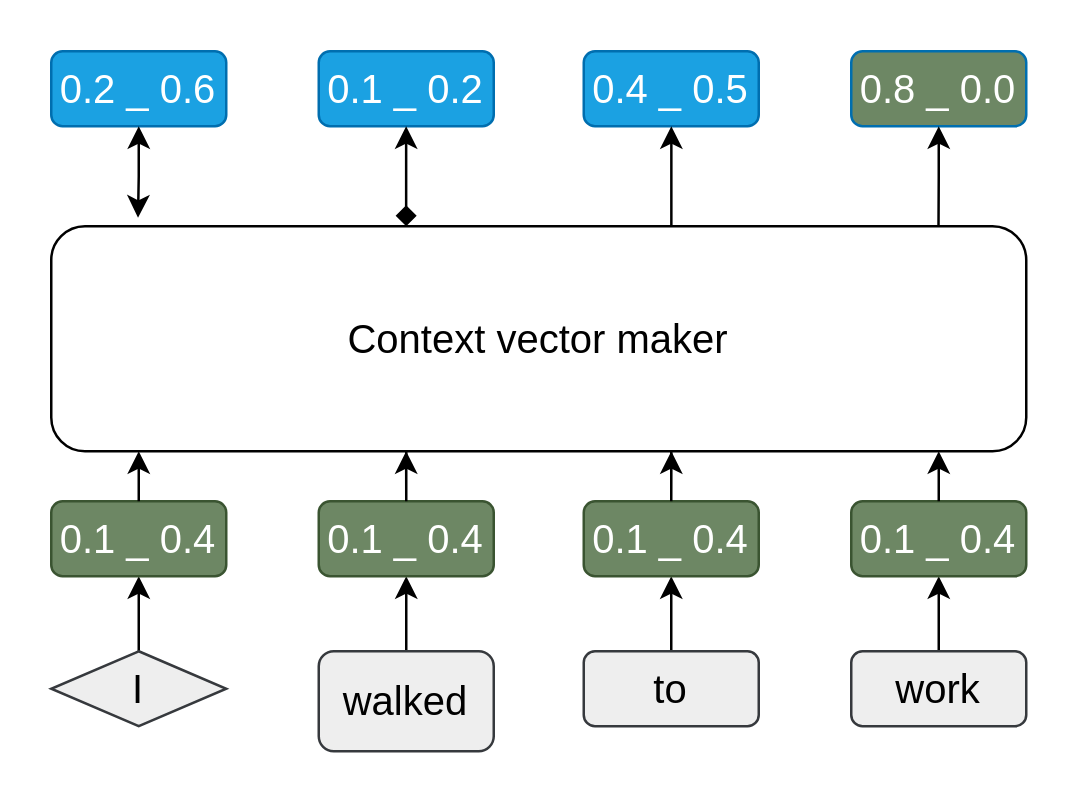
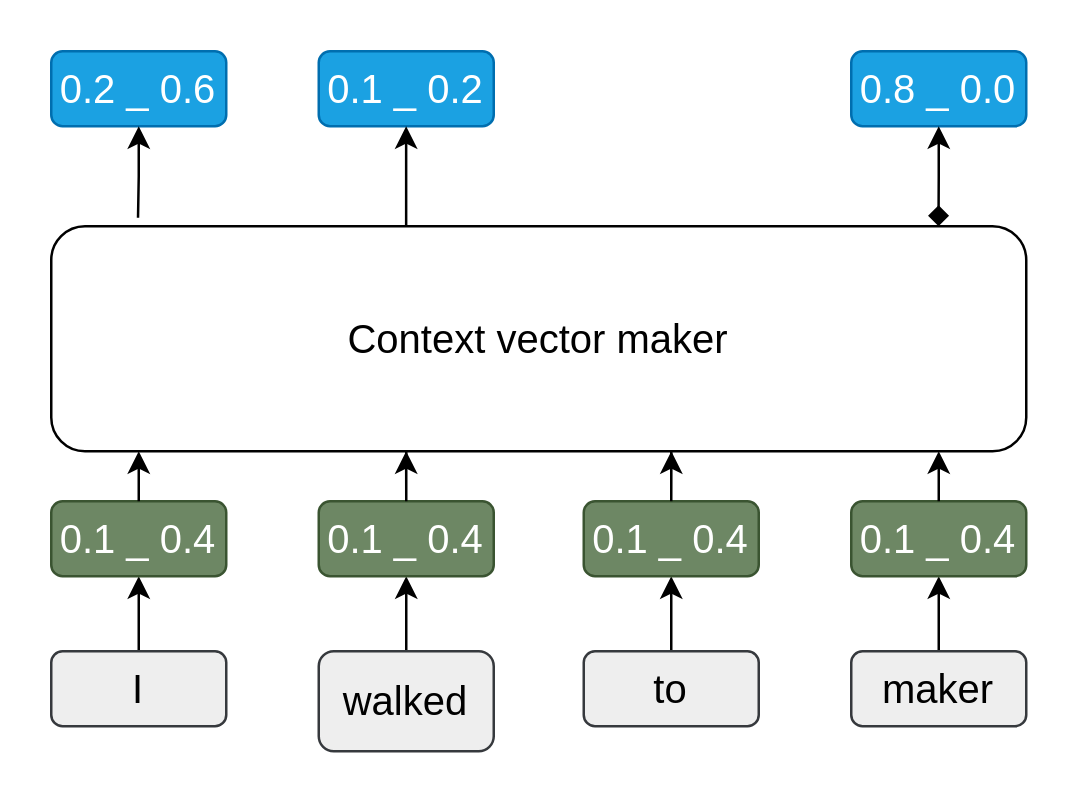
node "0.4 _ 0.5": removed
node "0.8 _ 0.0": fillcolor #6d8764 -> #1ba1e2
edge "Context vector maker" -> "0.4 _ 0.5": removed
edge "0.2 _ 0.6" -- "Context vector maker": arrowhead classic -> none
edge "0.1 _ 0.2" -- "Context vector maker": arrowhead diamond -> none
edge "Context vector maker" -> "0.8 _ 0.0": arrowhead none -> diamond
node "I": shape diamond -> rounded rectangle
node "work": label "work" -> "maker"
